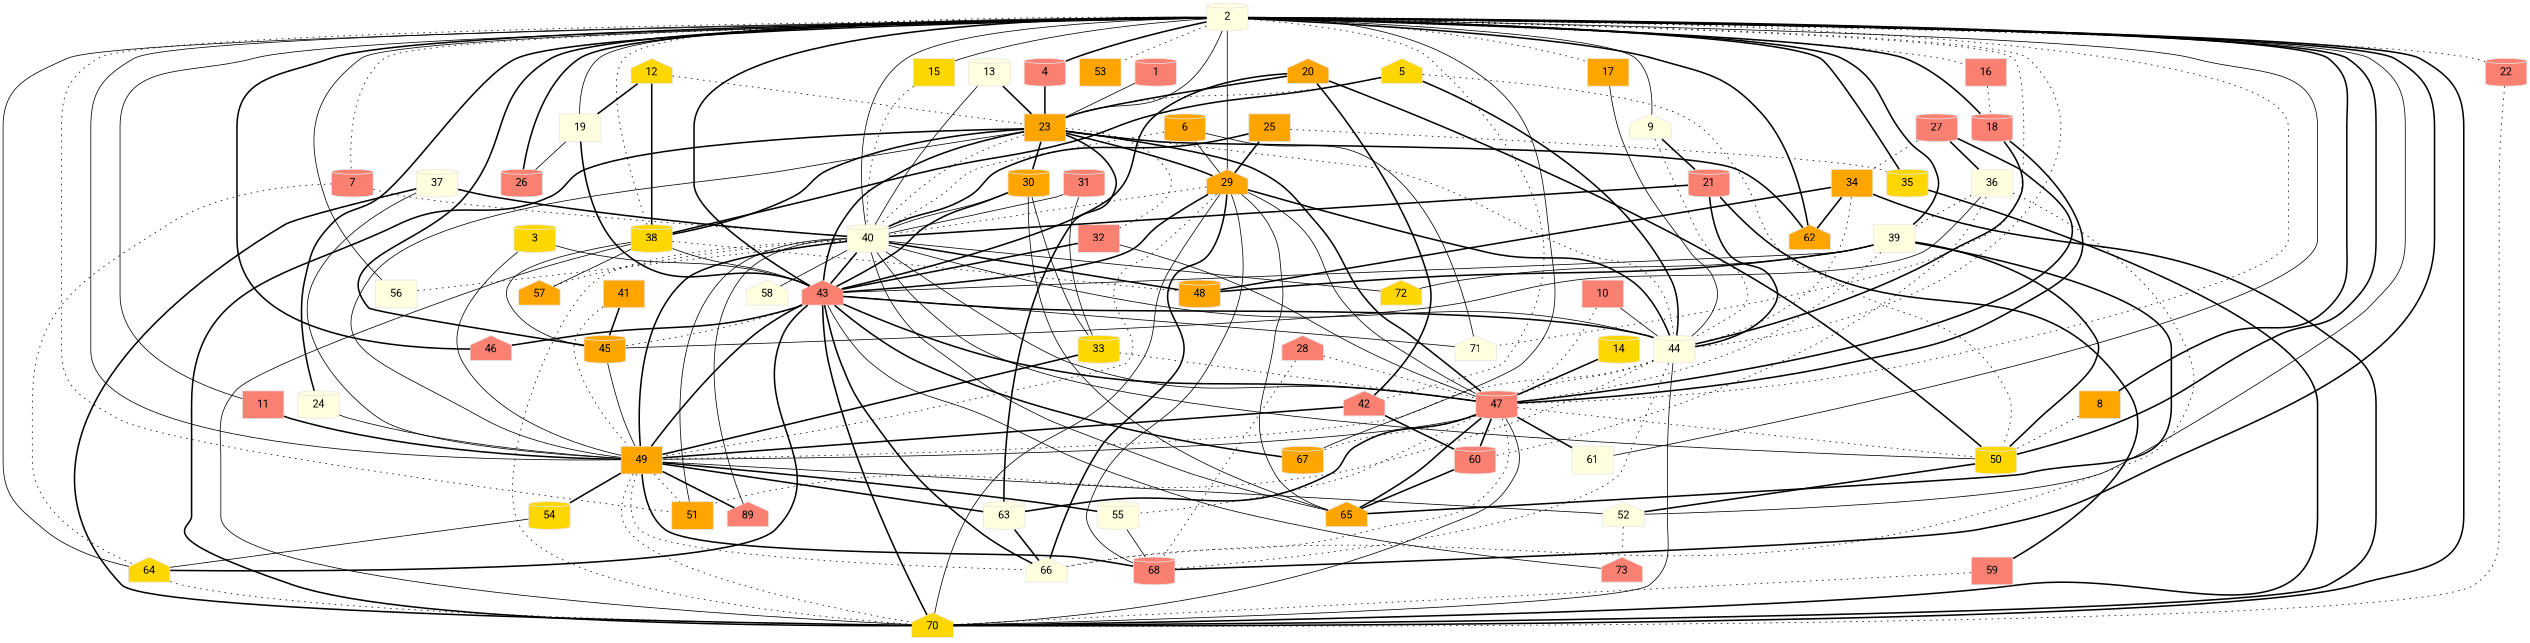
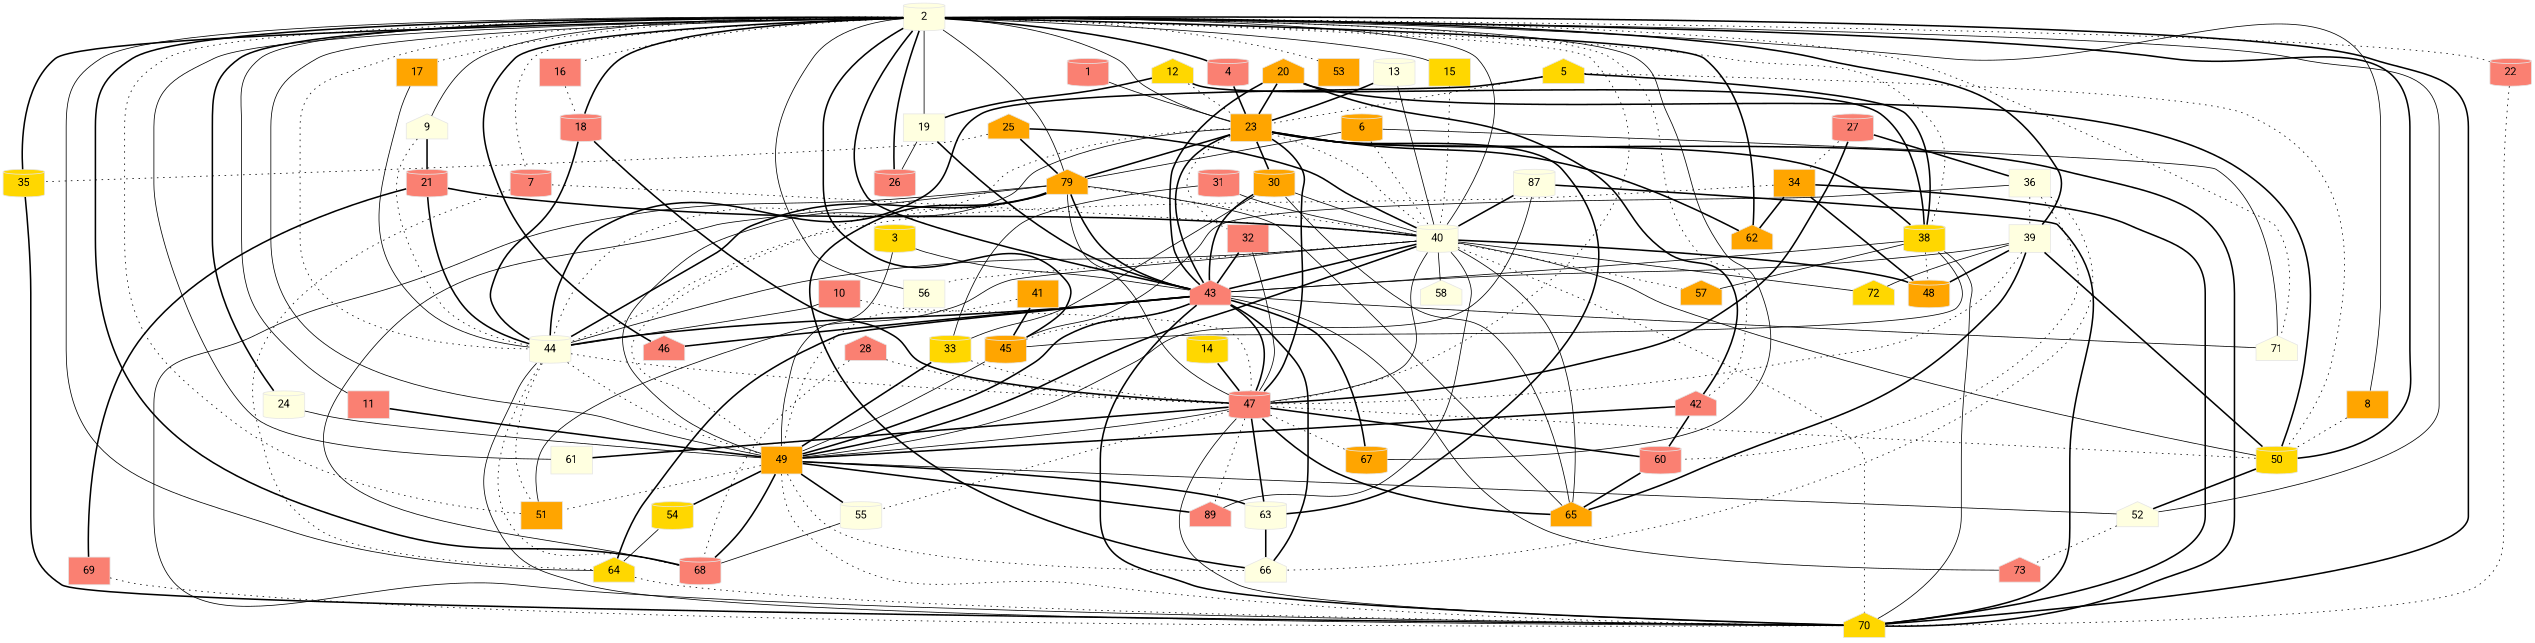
edge "2" -- "8": style bold -> solid
node "25": shape box -> house
node "37": label "37" -> "87"
node "29": label "29" -> "79"
edge "47" -- "66": now "47" -- "89"
node "59": label "59" -> "69"
